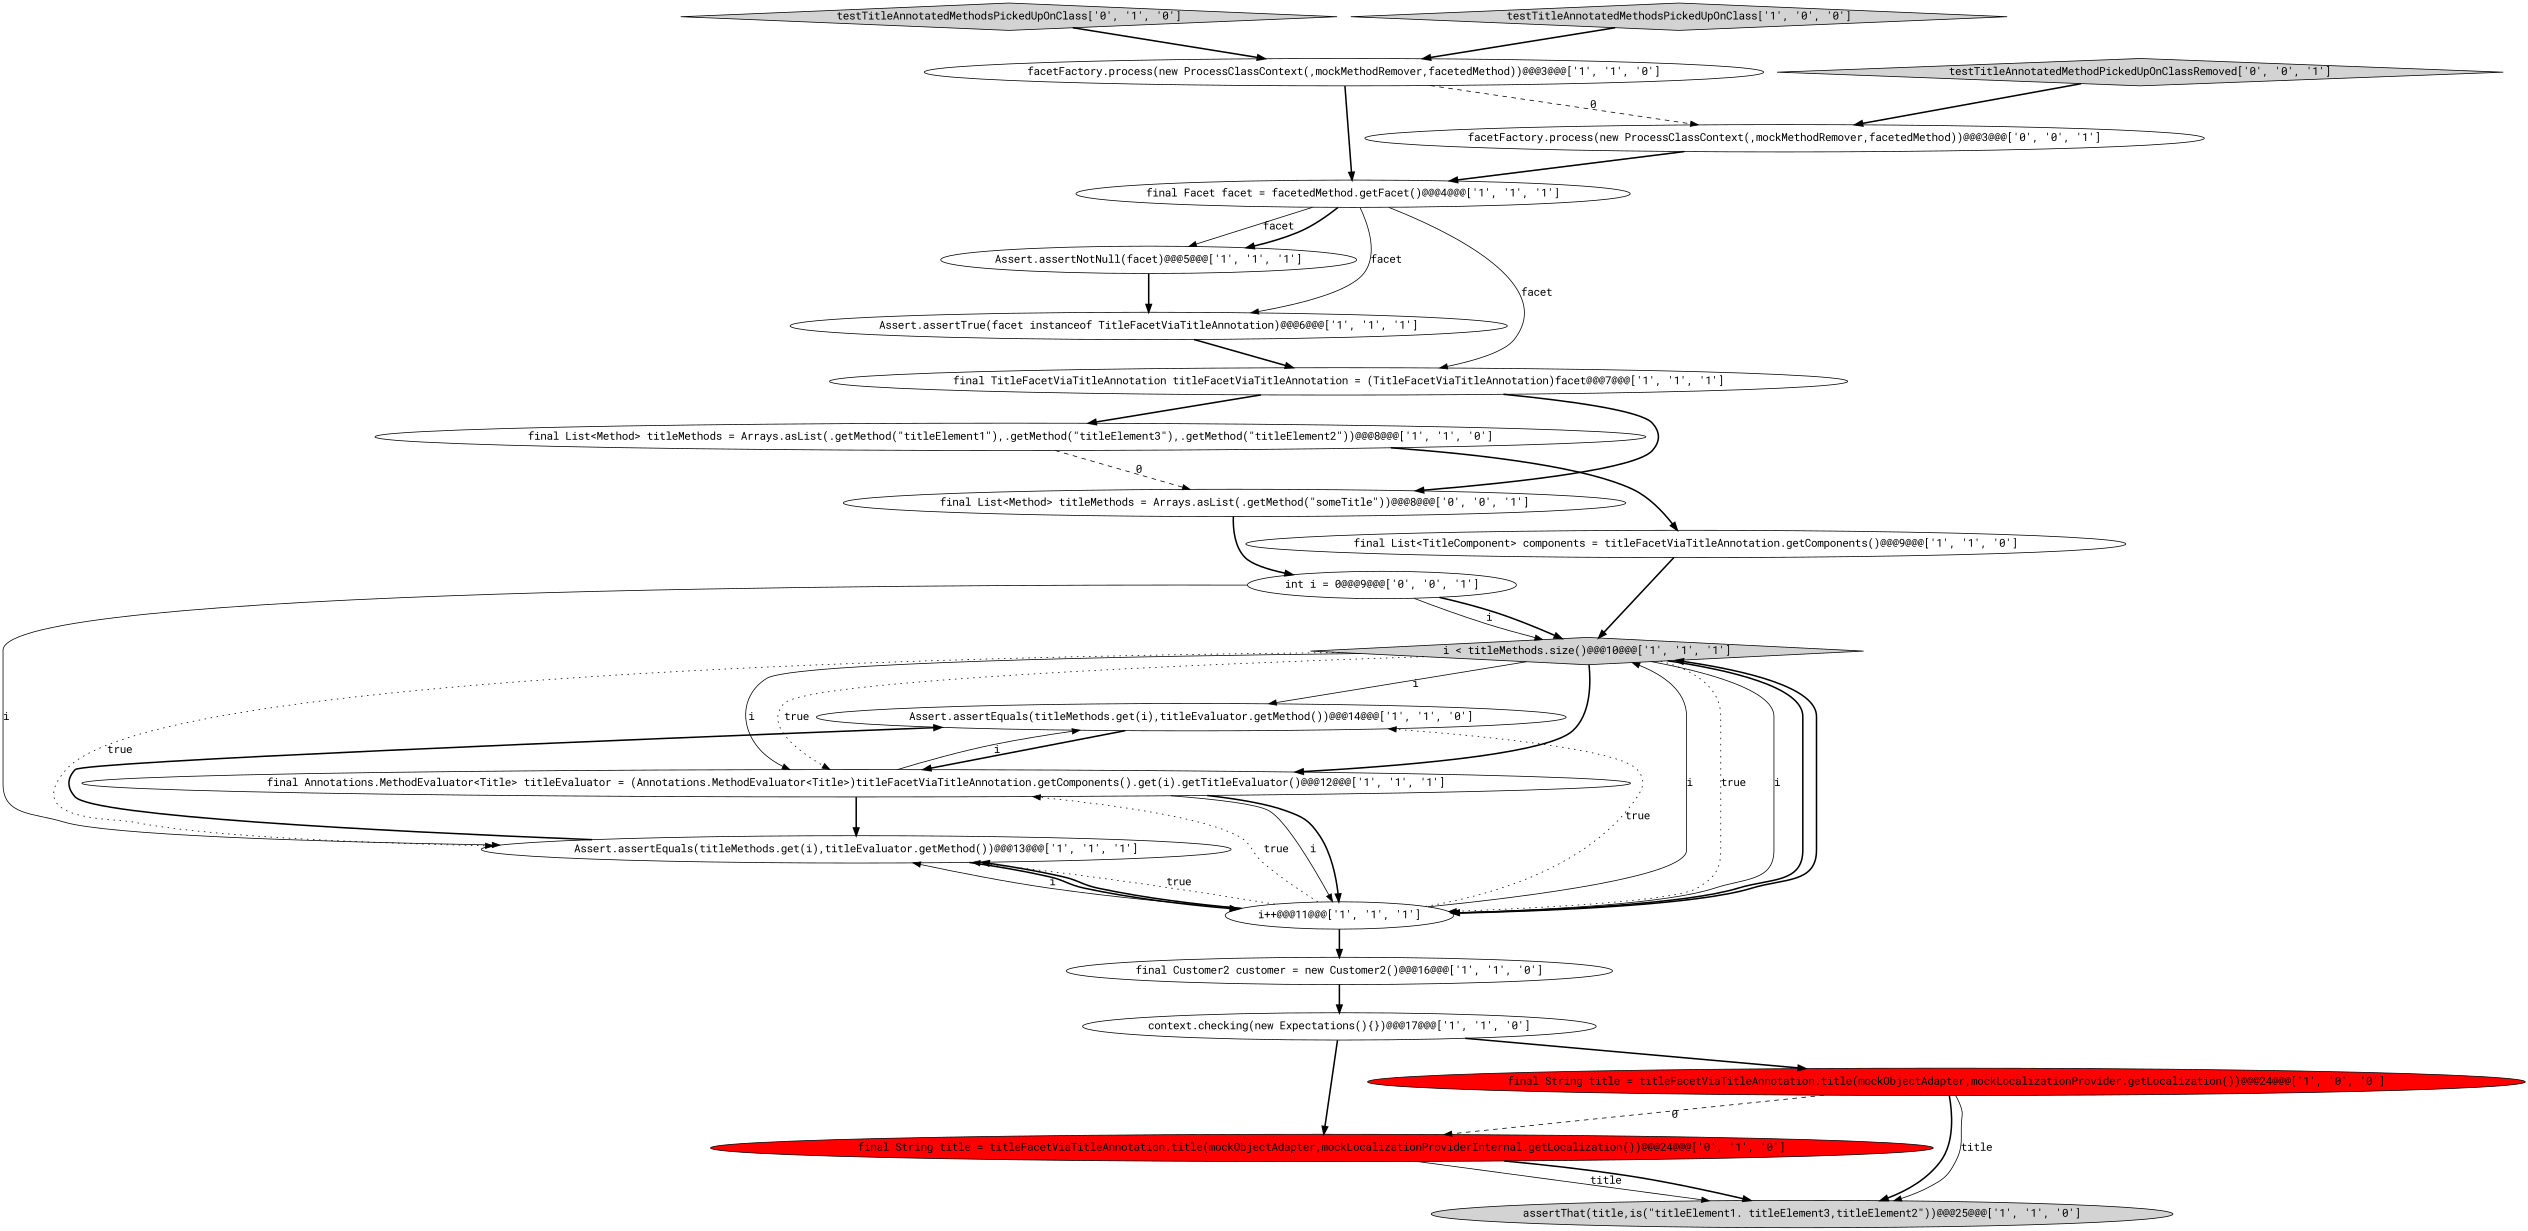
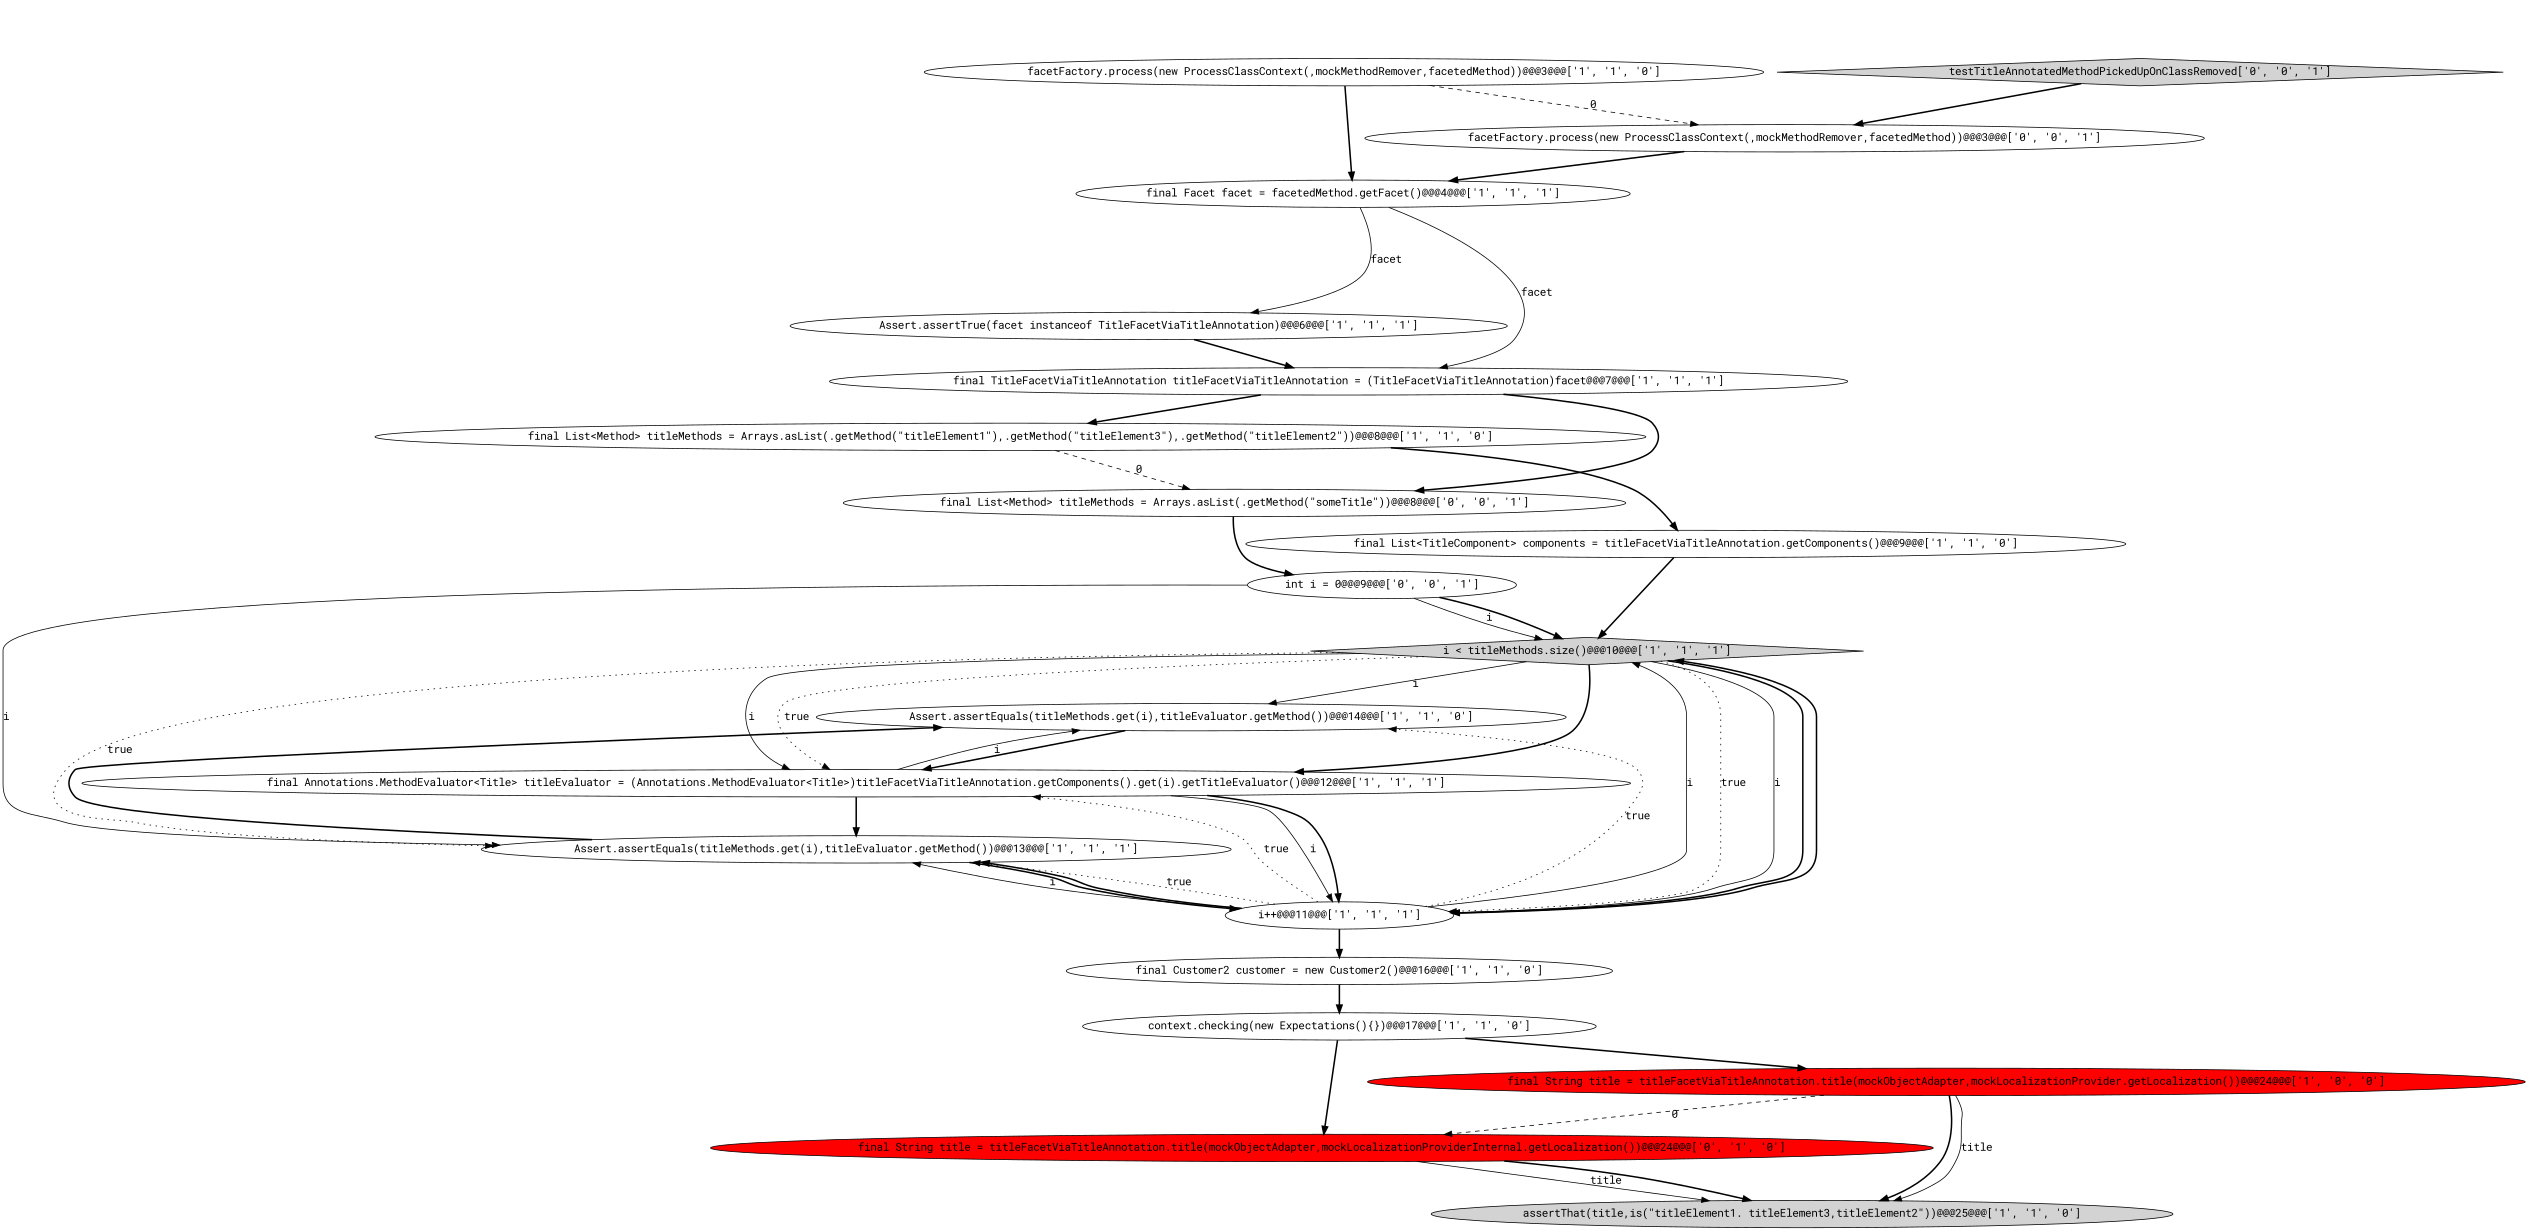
node "testTitleAnnotatedMethodsPickedUpOnClass['0', '1', '0']": removed
node "testTitleAnnotatedMethodsPickedUpOnClass['1', '0', '0']": removed
node "Assert.assertNotNull(facet)@@@5@@@['1', '1', '1']": removed
